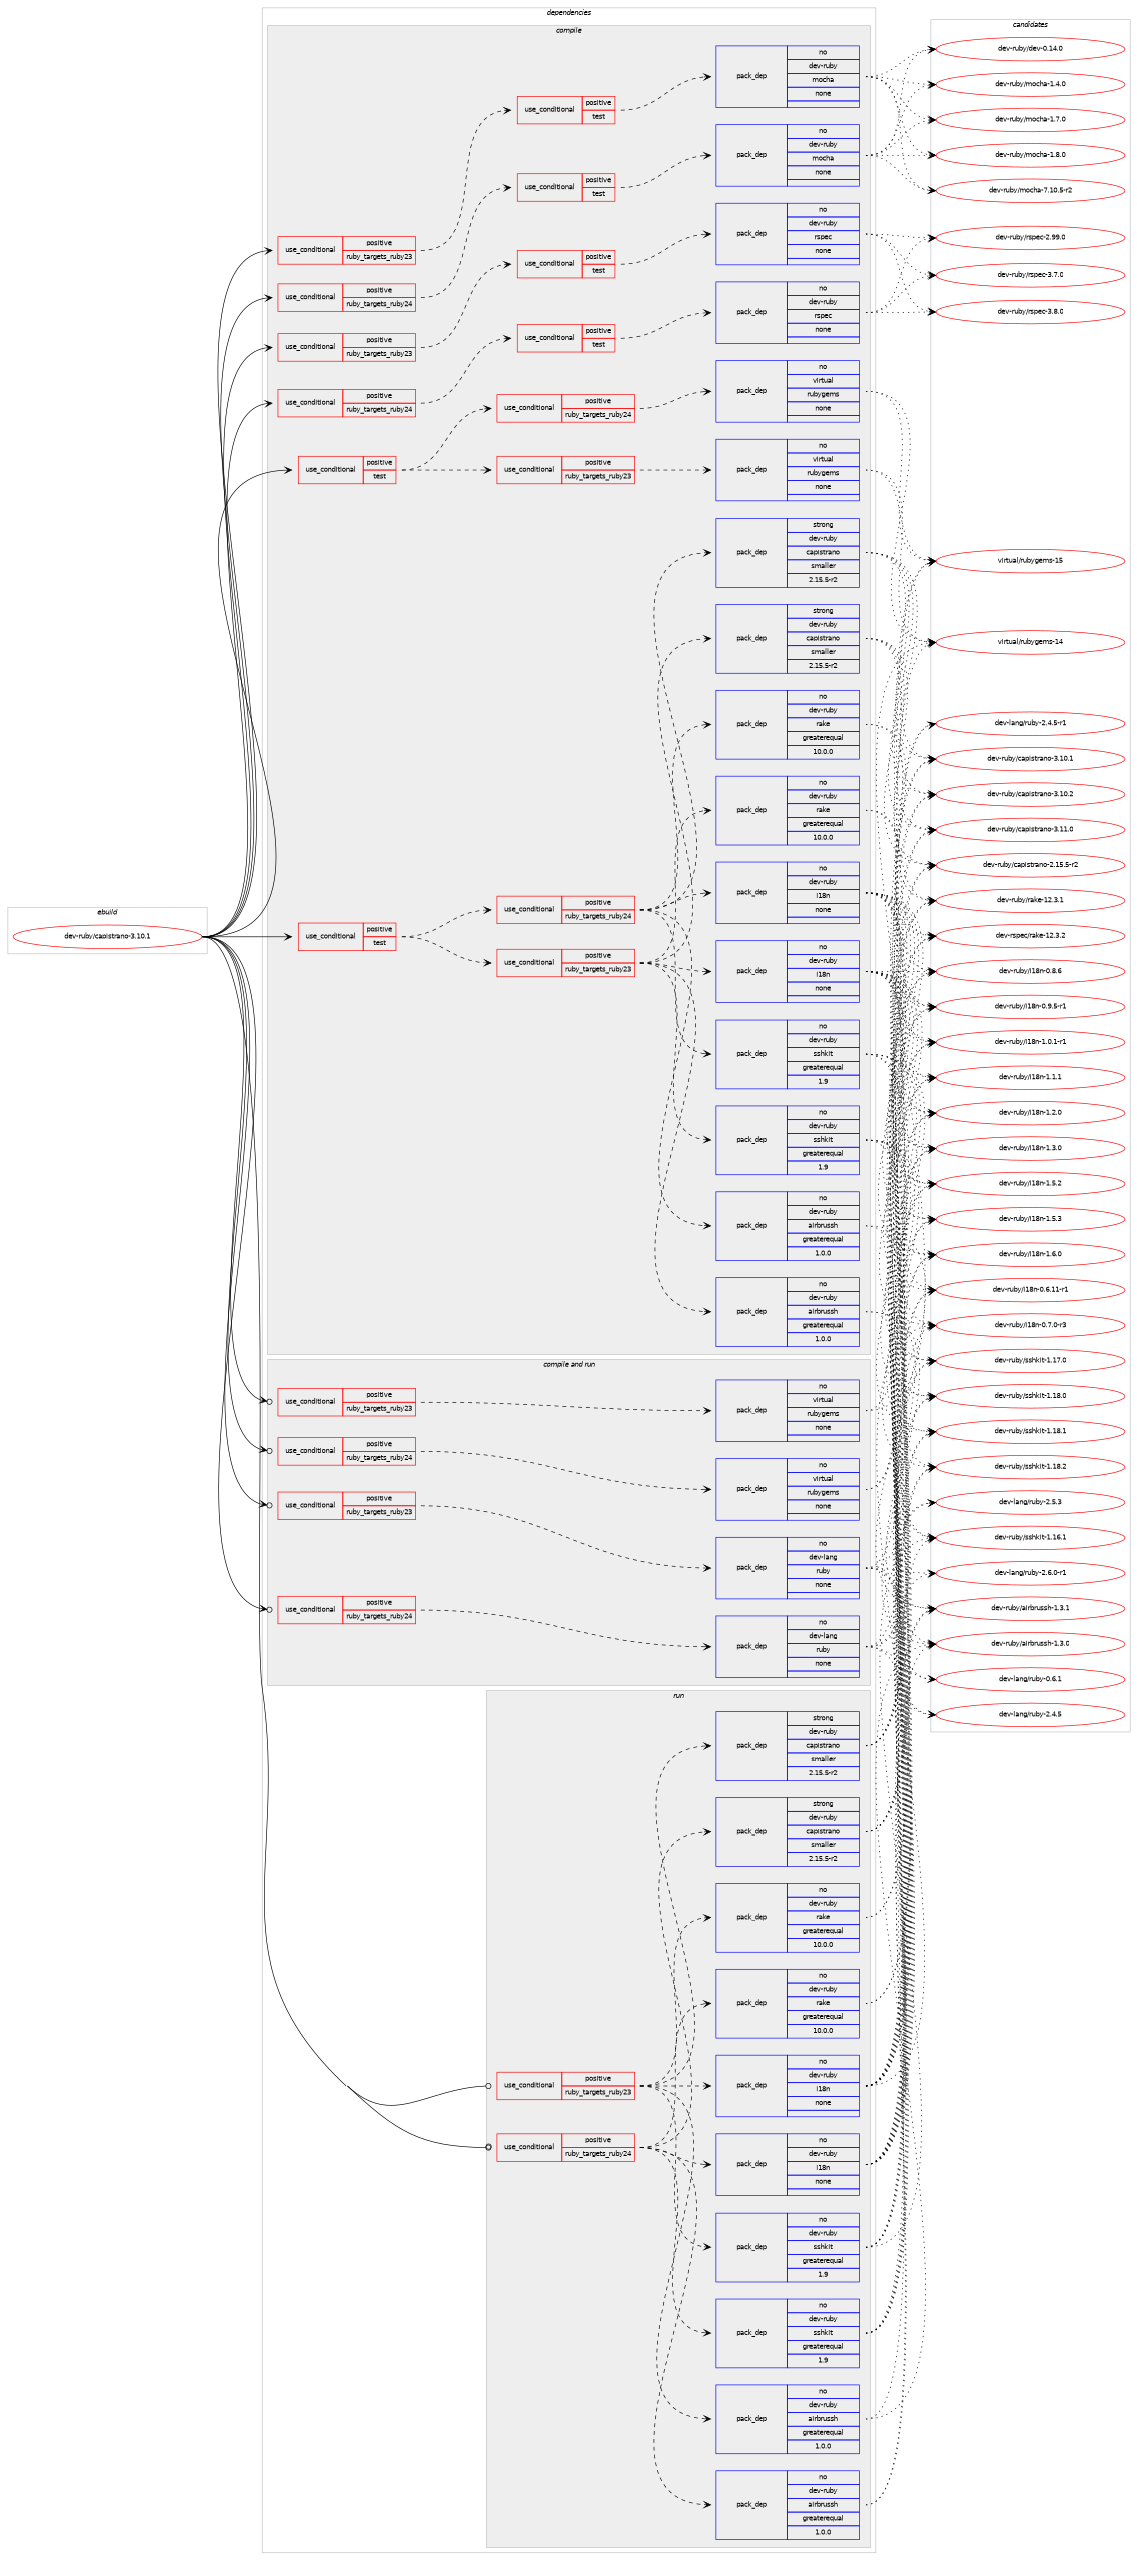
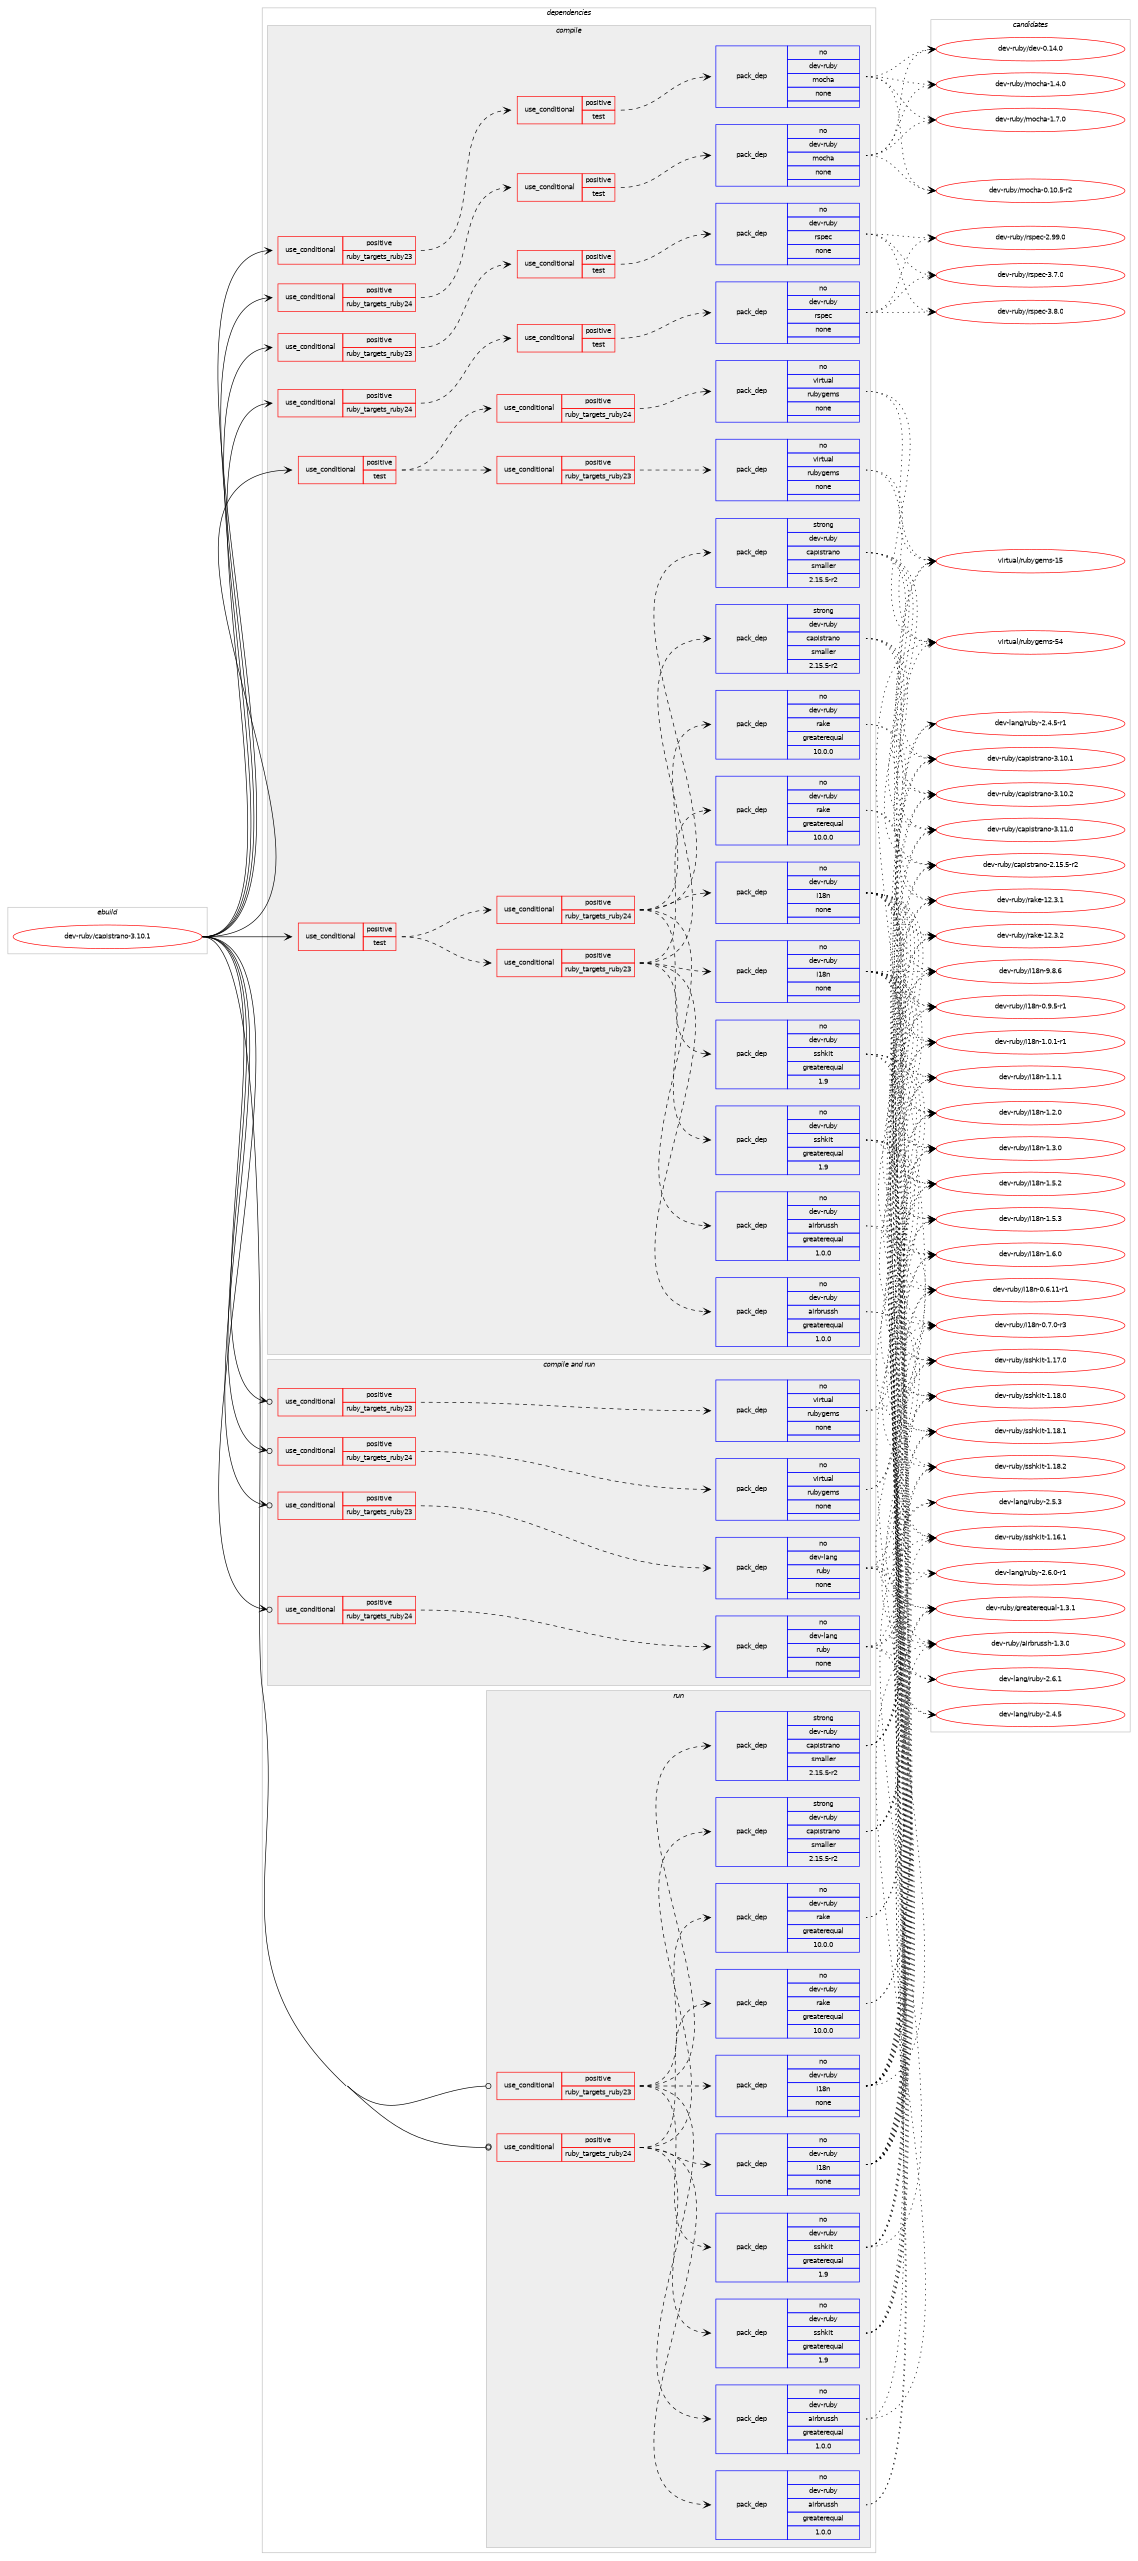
node "dev-ruby/mocha-1.8.0": removed
node "dev-ruby/mocha-7.10.5-r2": label "dev-ruby/mocha-7.10.5-r2" -> "dev-ruby/mocha-0.10.5-r2"
node "virtual/rubygems-14": label "virtual/rubygems-14" -> "virtual/rubygems-54"
node "dev-rspec/rake-12.3.2": label "dev-rspec/rake-12.3.2" -> "dev-ruby/rake-12.3.2"
node "dev-ruby/i18n-0.8.6": label "dev-ruby/i18n-0.8.6" -> "dev-ruby/i18n-9.8.6"
node "dev-ruby/airbrussh-1.3.1": label "dev-ruby/airbrussh-1.3.1" -> "dev-ruby/greaterequal-1.3.1"
node "dev-lang/ruby-0.6.1": label "dev-lang/ruby-0.6.1" -> "dev-lang/ruby-2.6.1"
